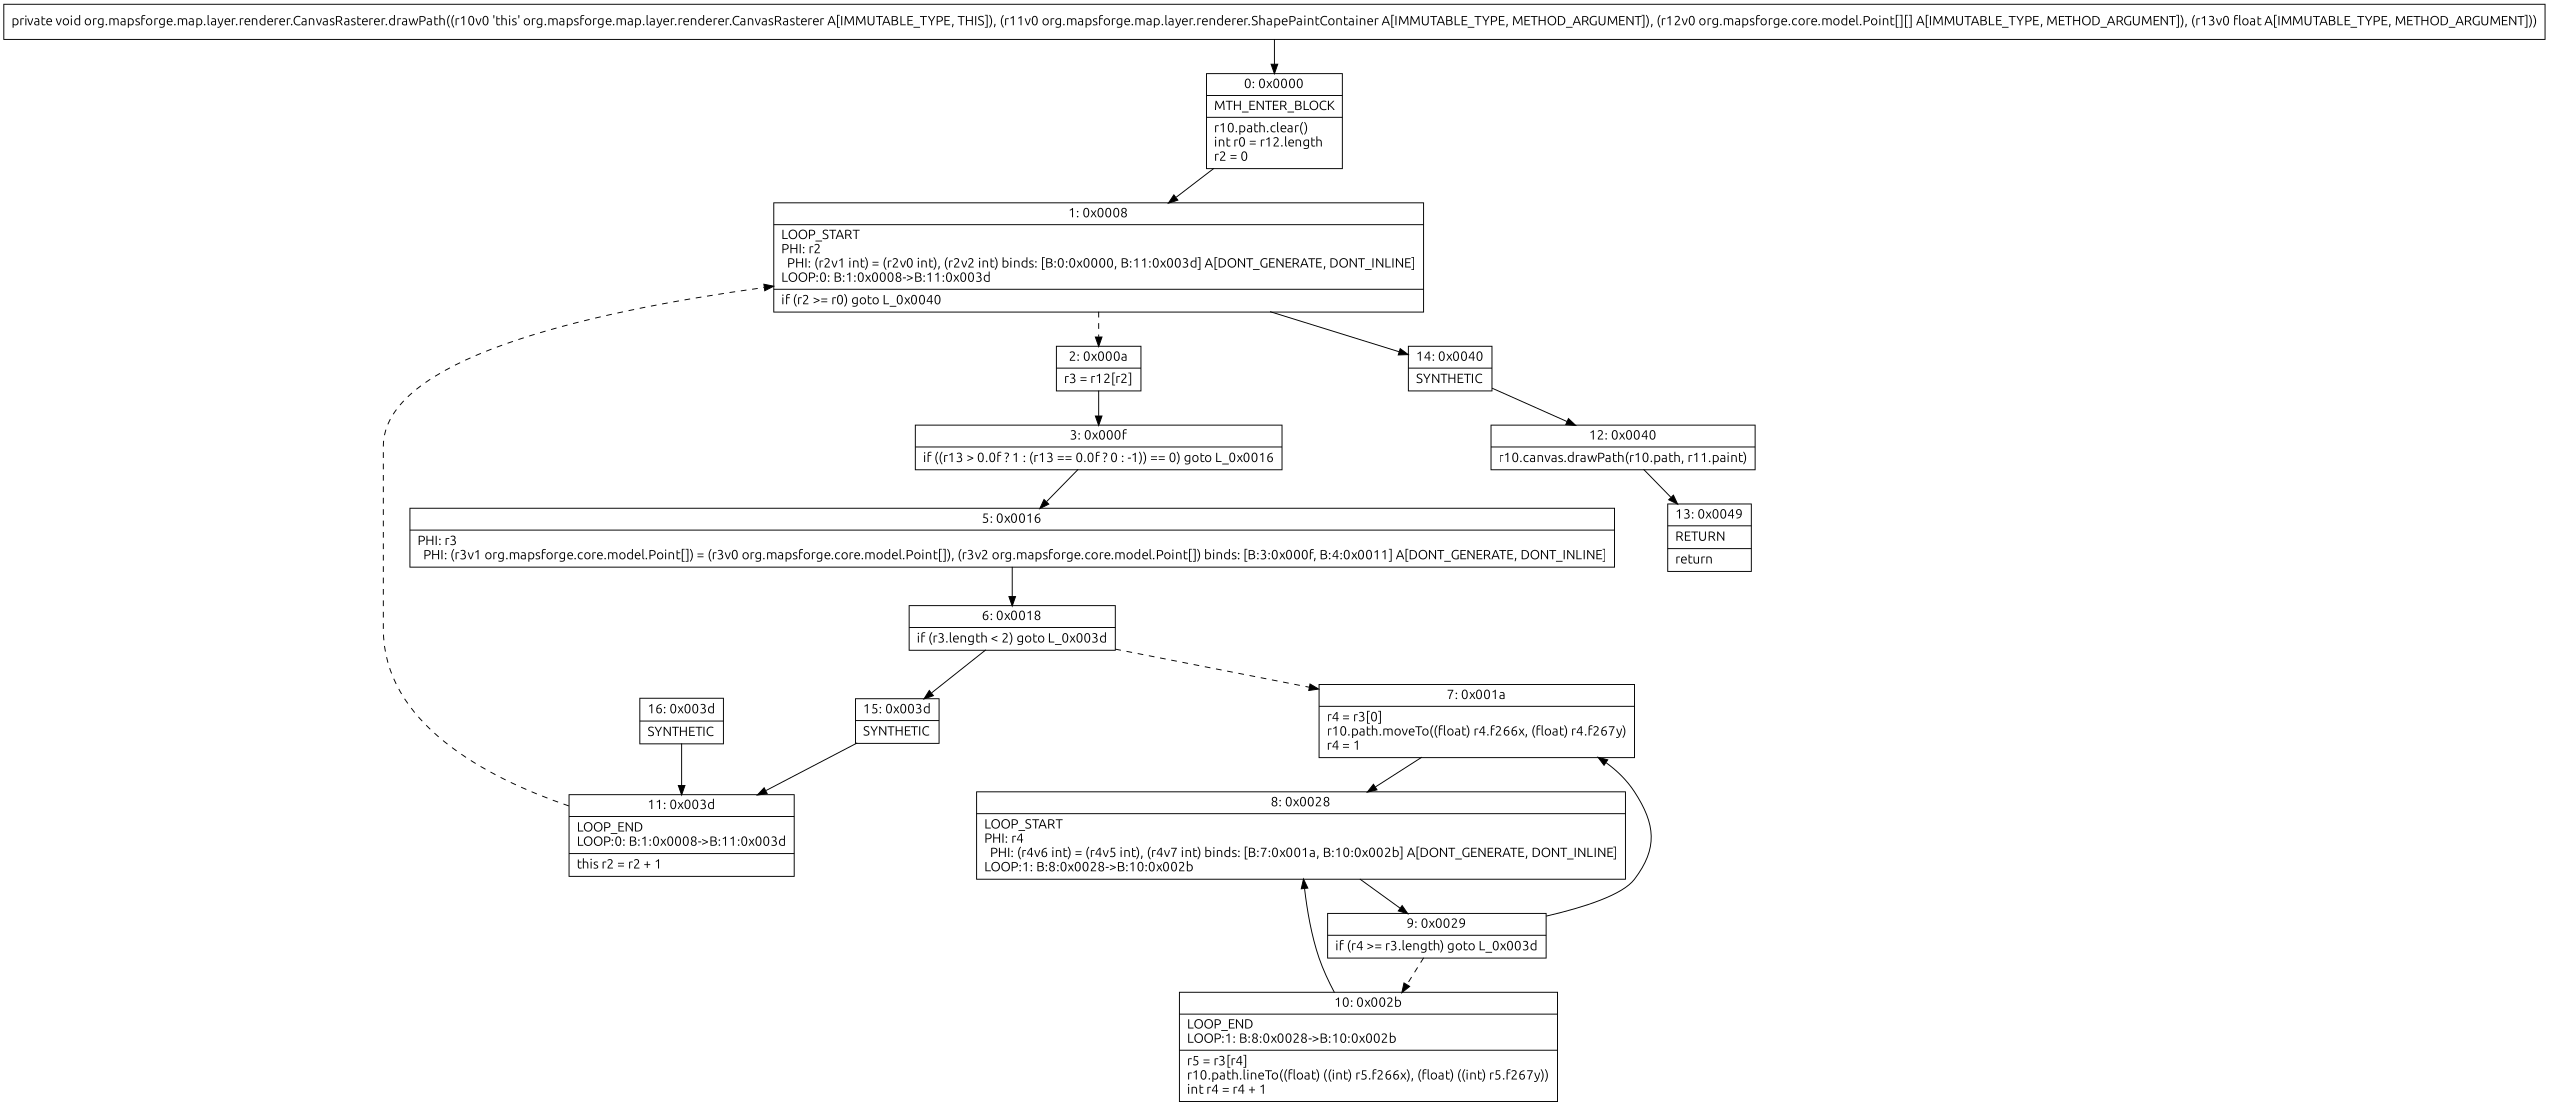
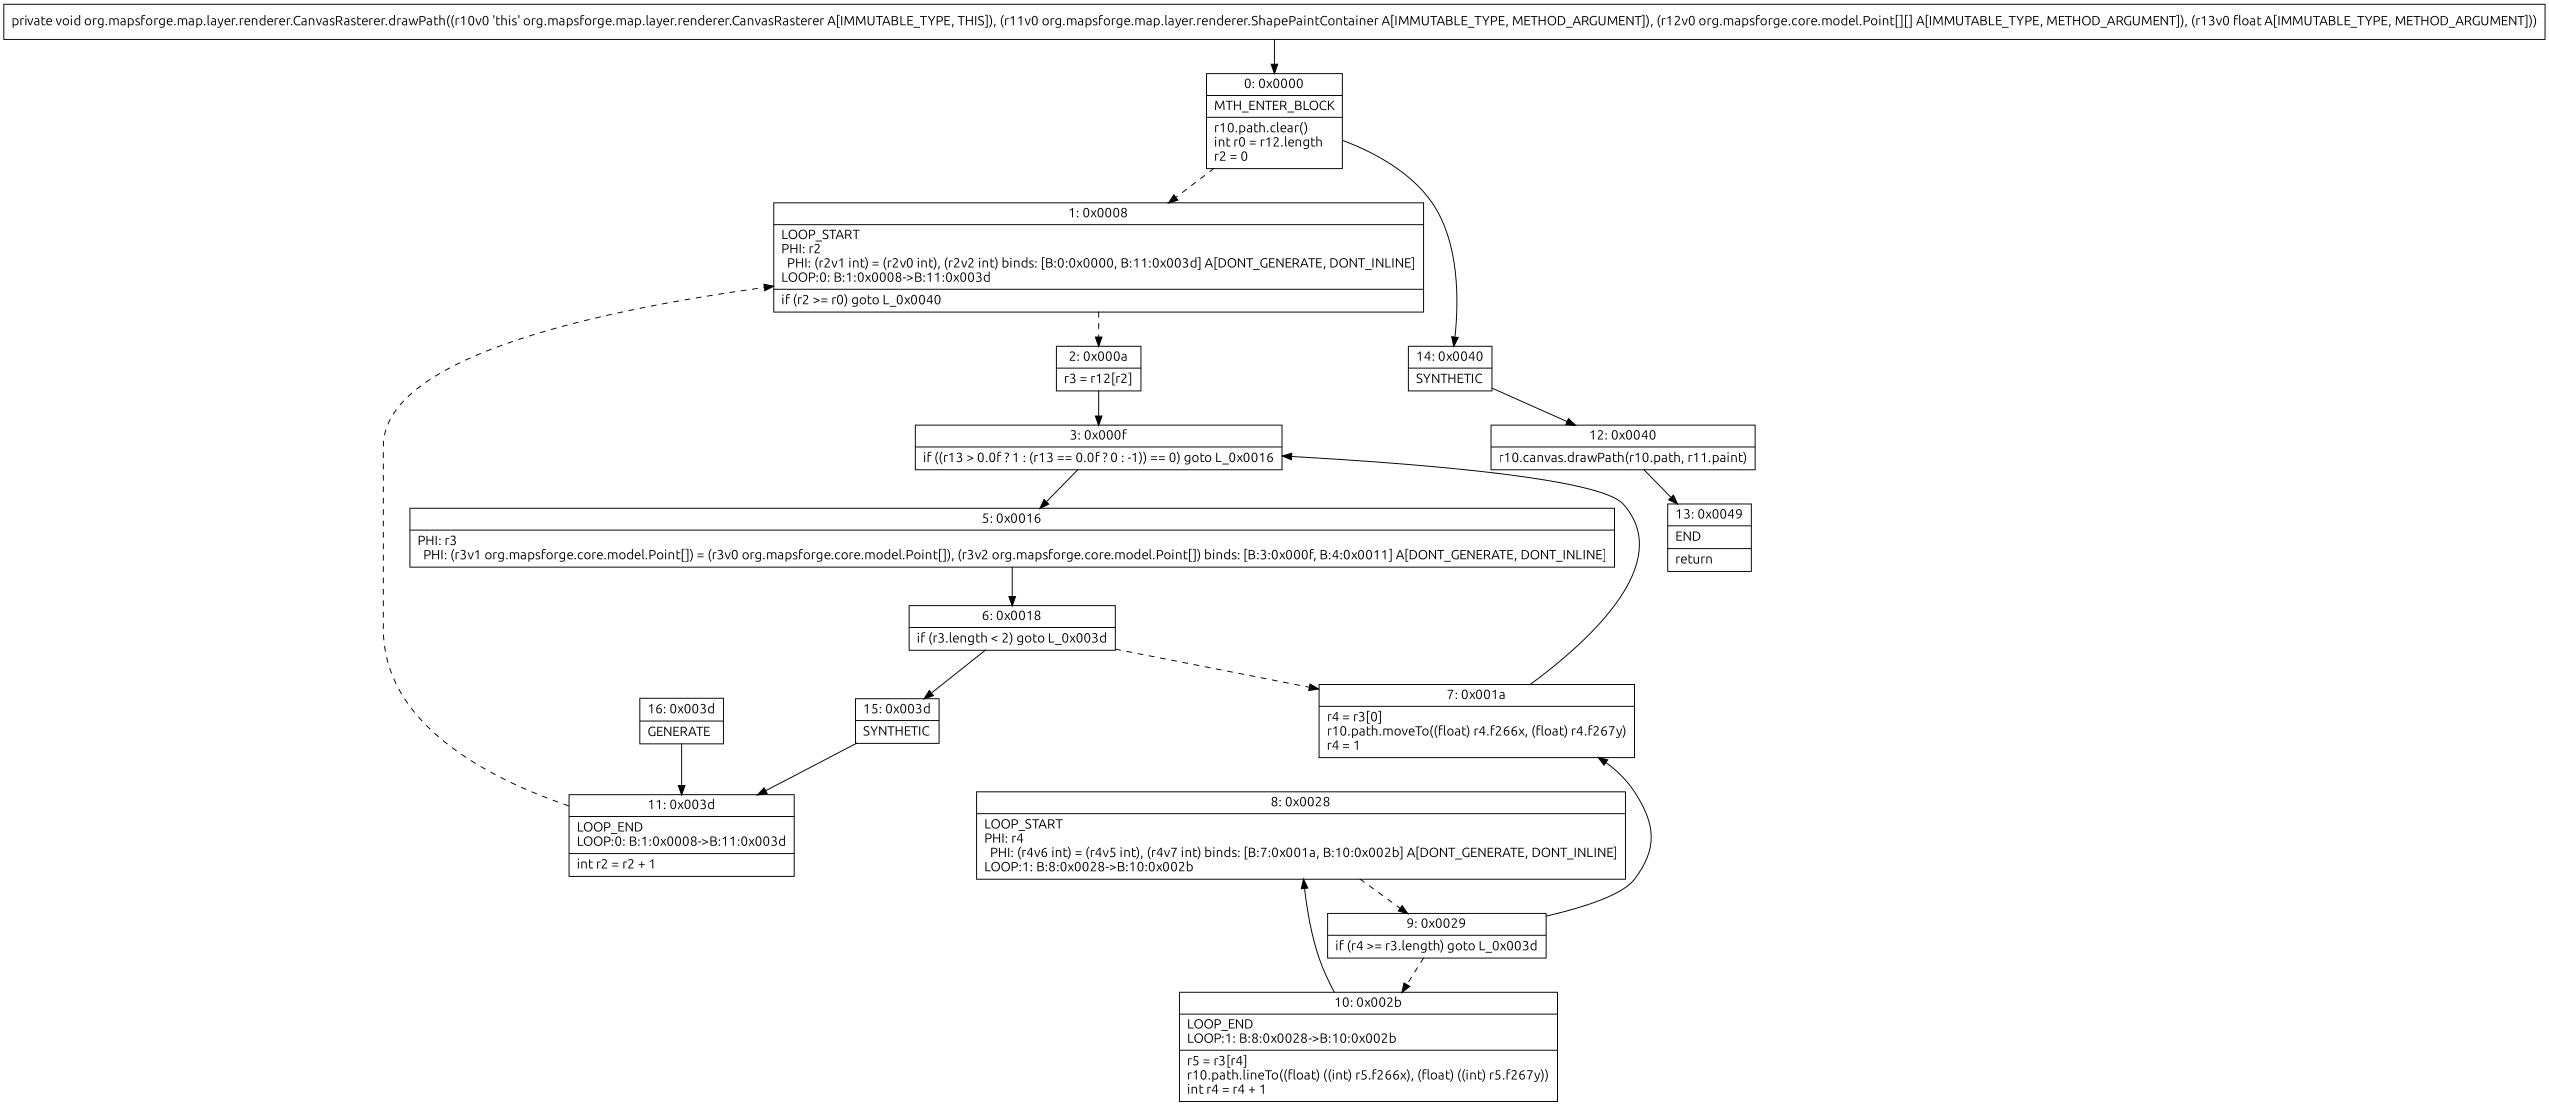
edge "0: 0x0000" -> "1: 0x0008": style solid -> dashed
edge "1: 0x0008" -> "14: 0x0040": now "0: 0x0000" -> "14: 0x0040"
node "13: 0x0049": text "RETURN" -> "END"
node "16: 0x003d": text "SYNTHETIC" -> "GENERATE"
edge "7: 0x001a" -> "8: 0x0028": now "7: 0x001a" -> "3: 0x000f"
node "11: 0x003d": text "this r2 = r2 + 1" -> "int r2 = r2 + 1"
edge "8: 0x0028" -> "9: 0x0029": style solid -> dashed
